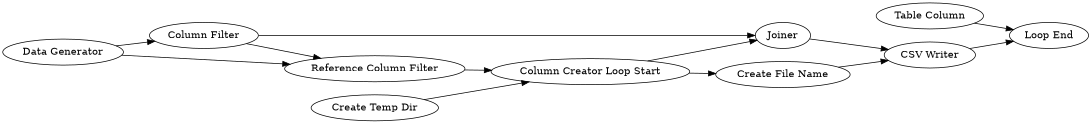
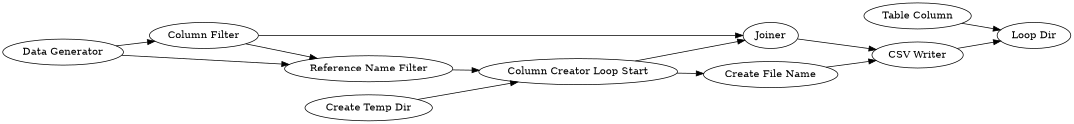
node "Loop End": label "Loop End" -> "Loop Dir"
node "Reference Column Filter": label "Reference Column Filter" -> "Reference Name Filter"
